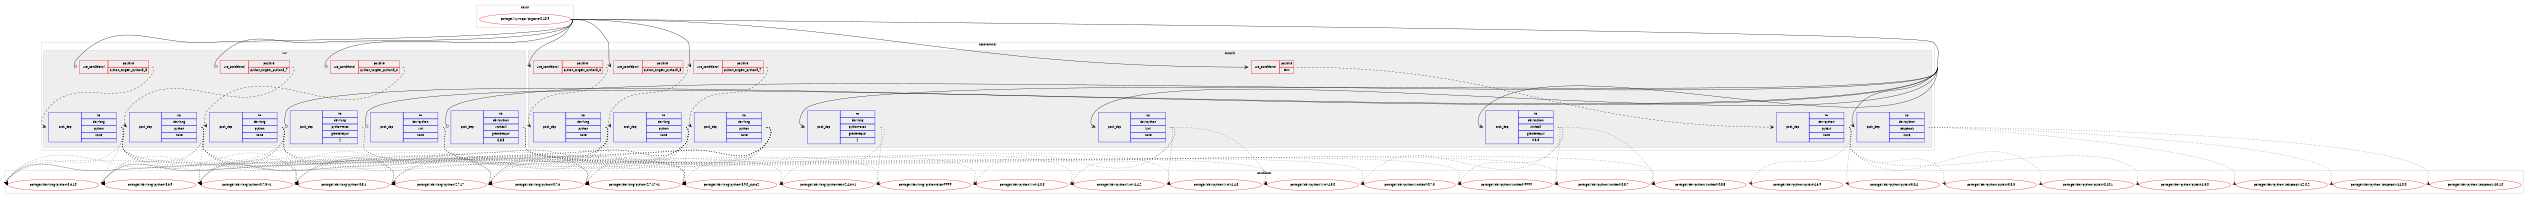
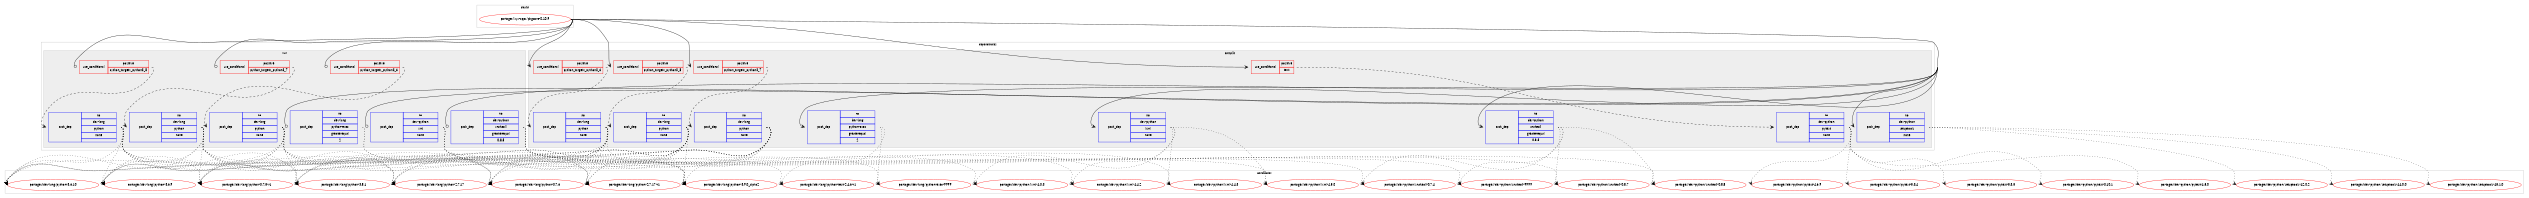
node "portage://dev-python/snakeoil-0.7.5": label "portage://dev-python/snakeoil-0.7.5" -> "portage://dev-python/snakeoil-0.7.4"
